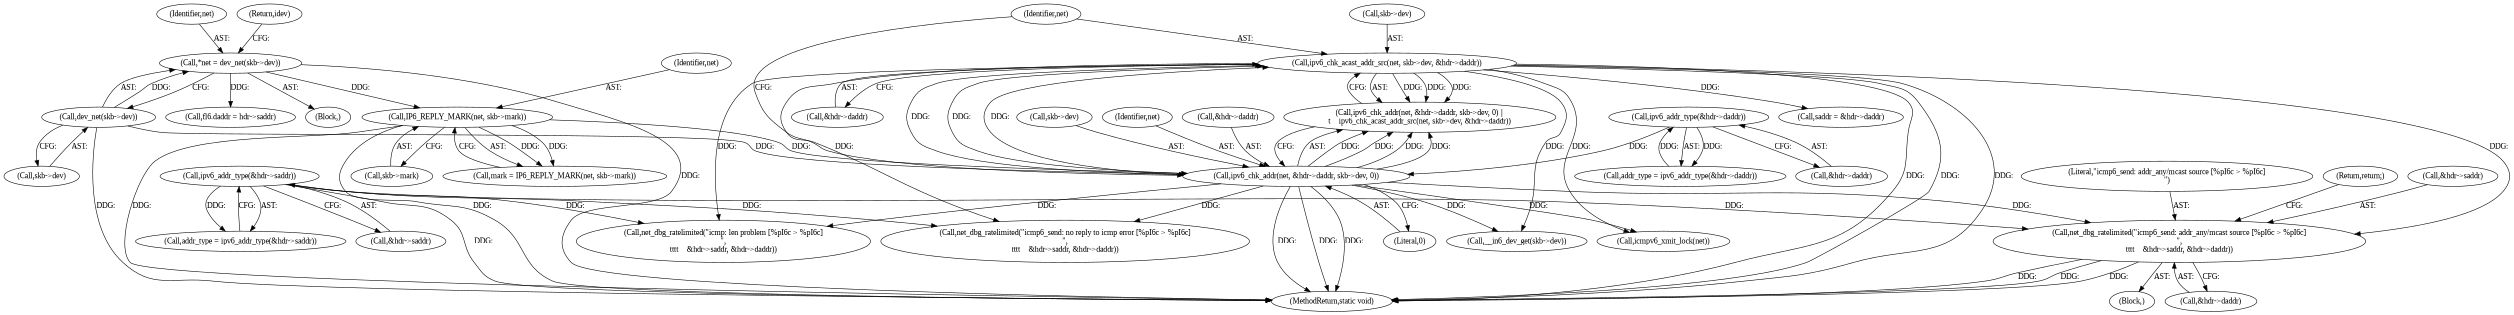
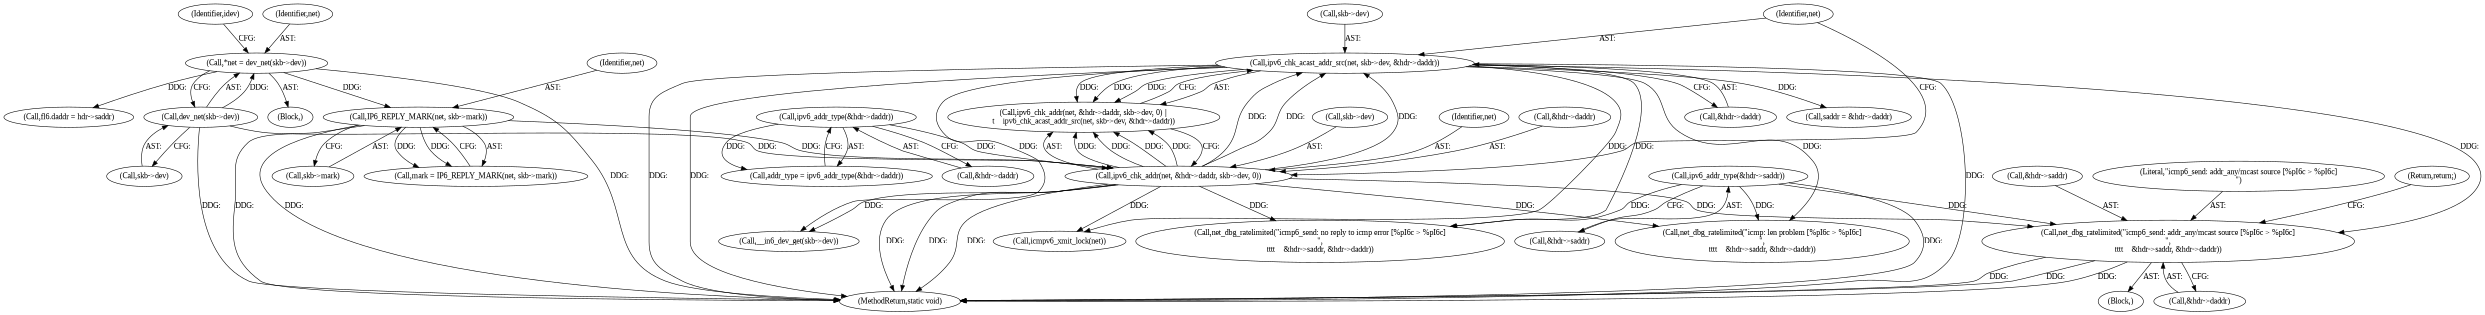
node "(Return,idev)": label "(Return,idev)" -> "(Identifier,idev)"
edge "(Call,addr_type = ipv6_addr_type(&hdr->daddr))" -> "(Call,ipv6_addr_type(&hdr->daddr))": label "DDG: " -> "CFG: "
node "(Call,addr_type = ipv6_addr_type(&hdr->saddr))": removed
node "(Literal,0)": removed
